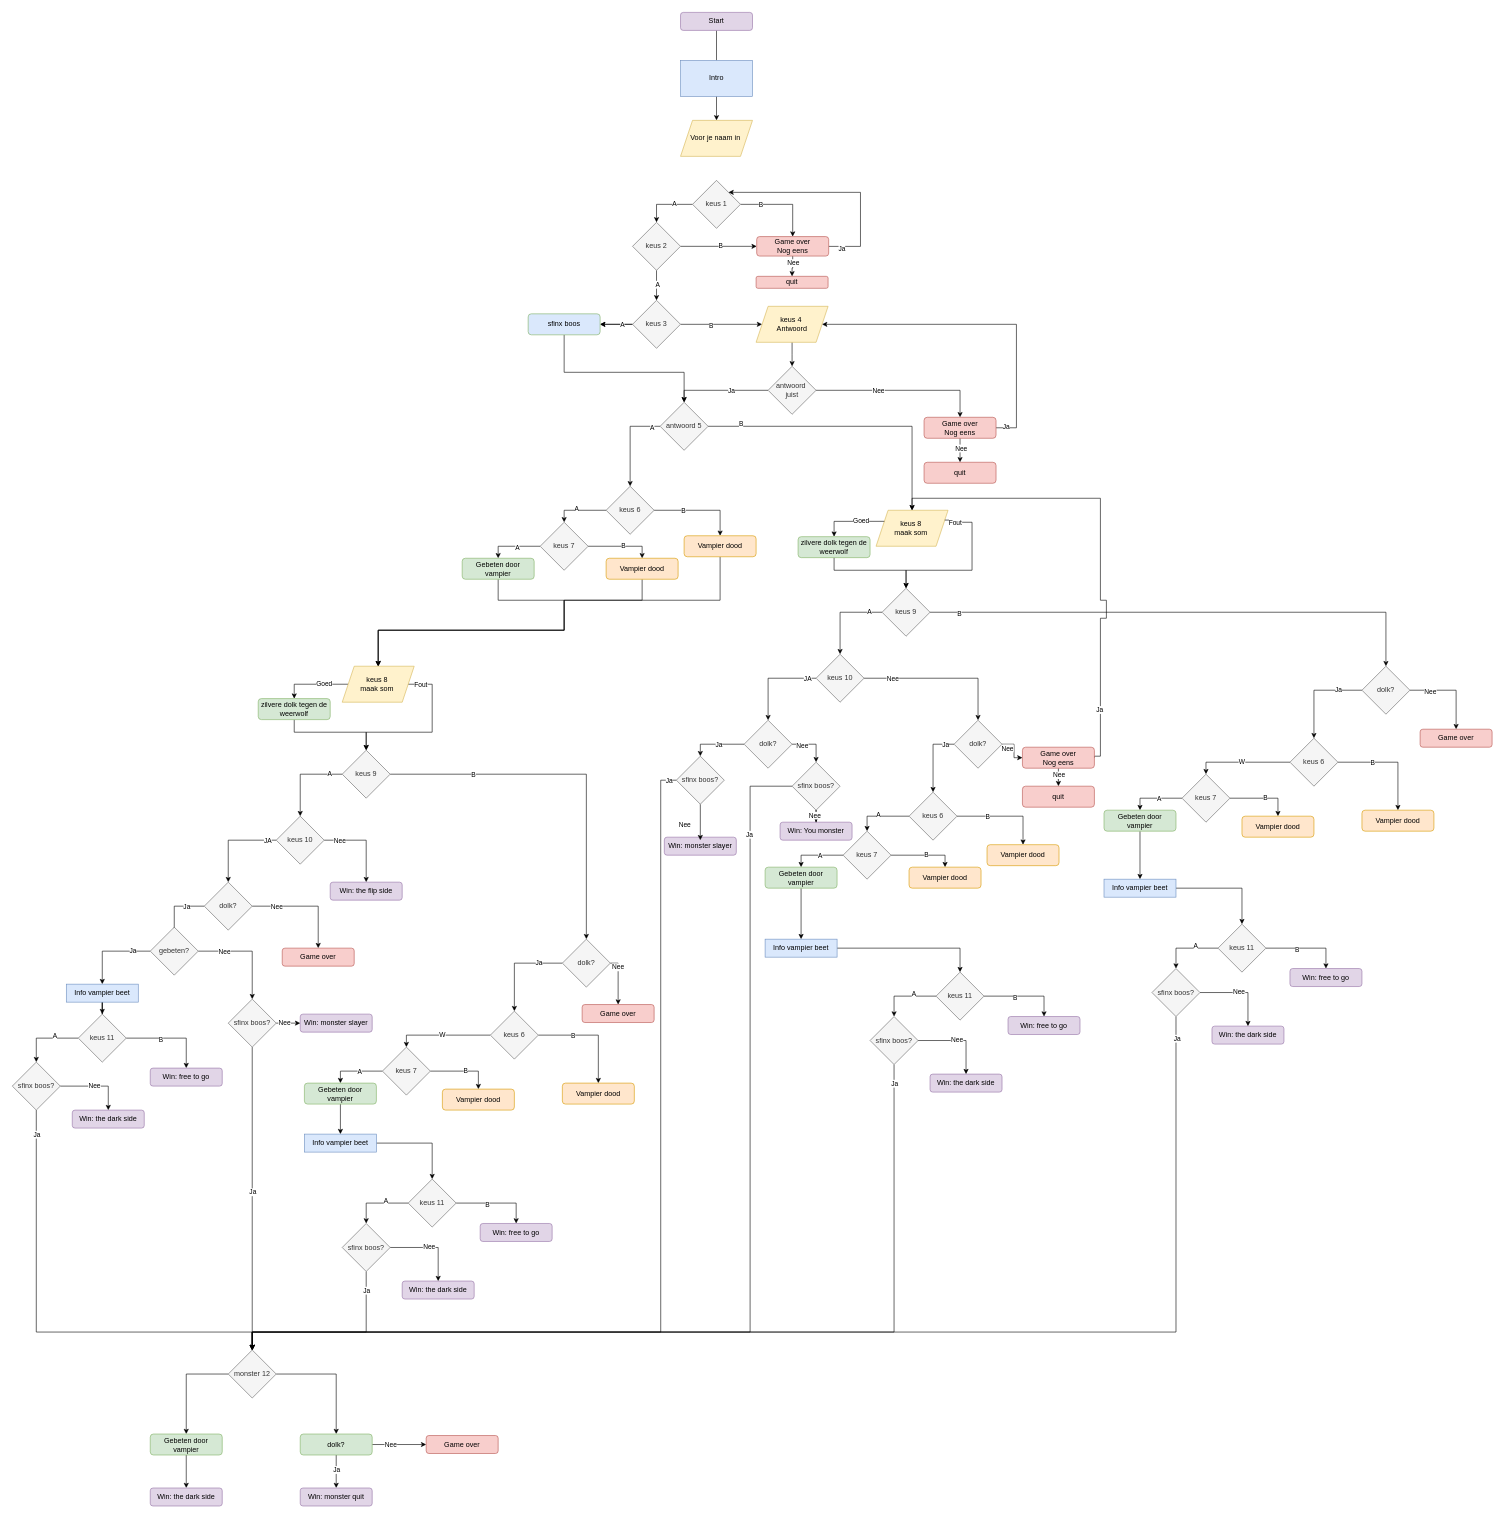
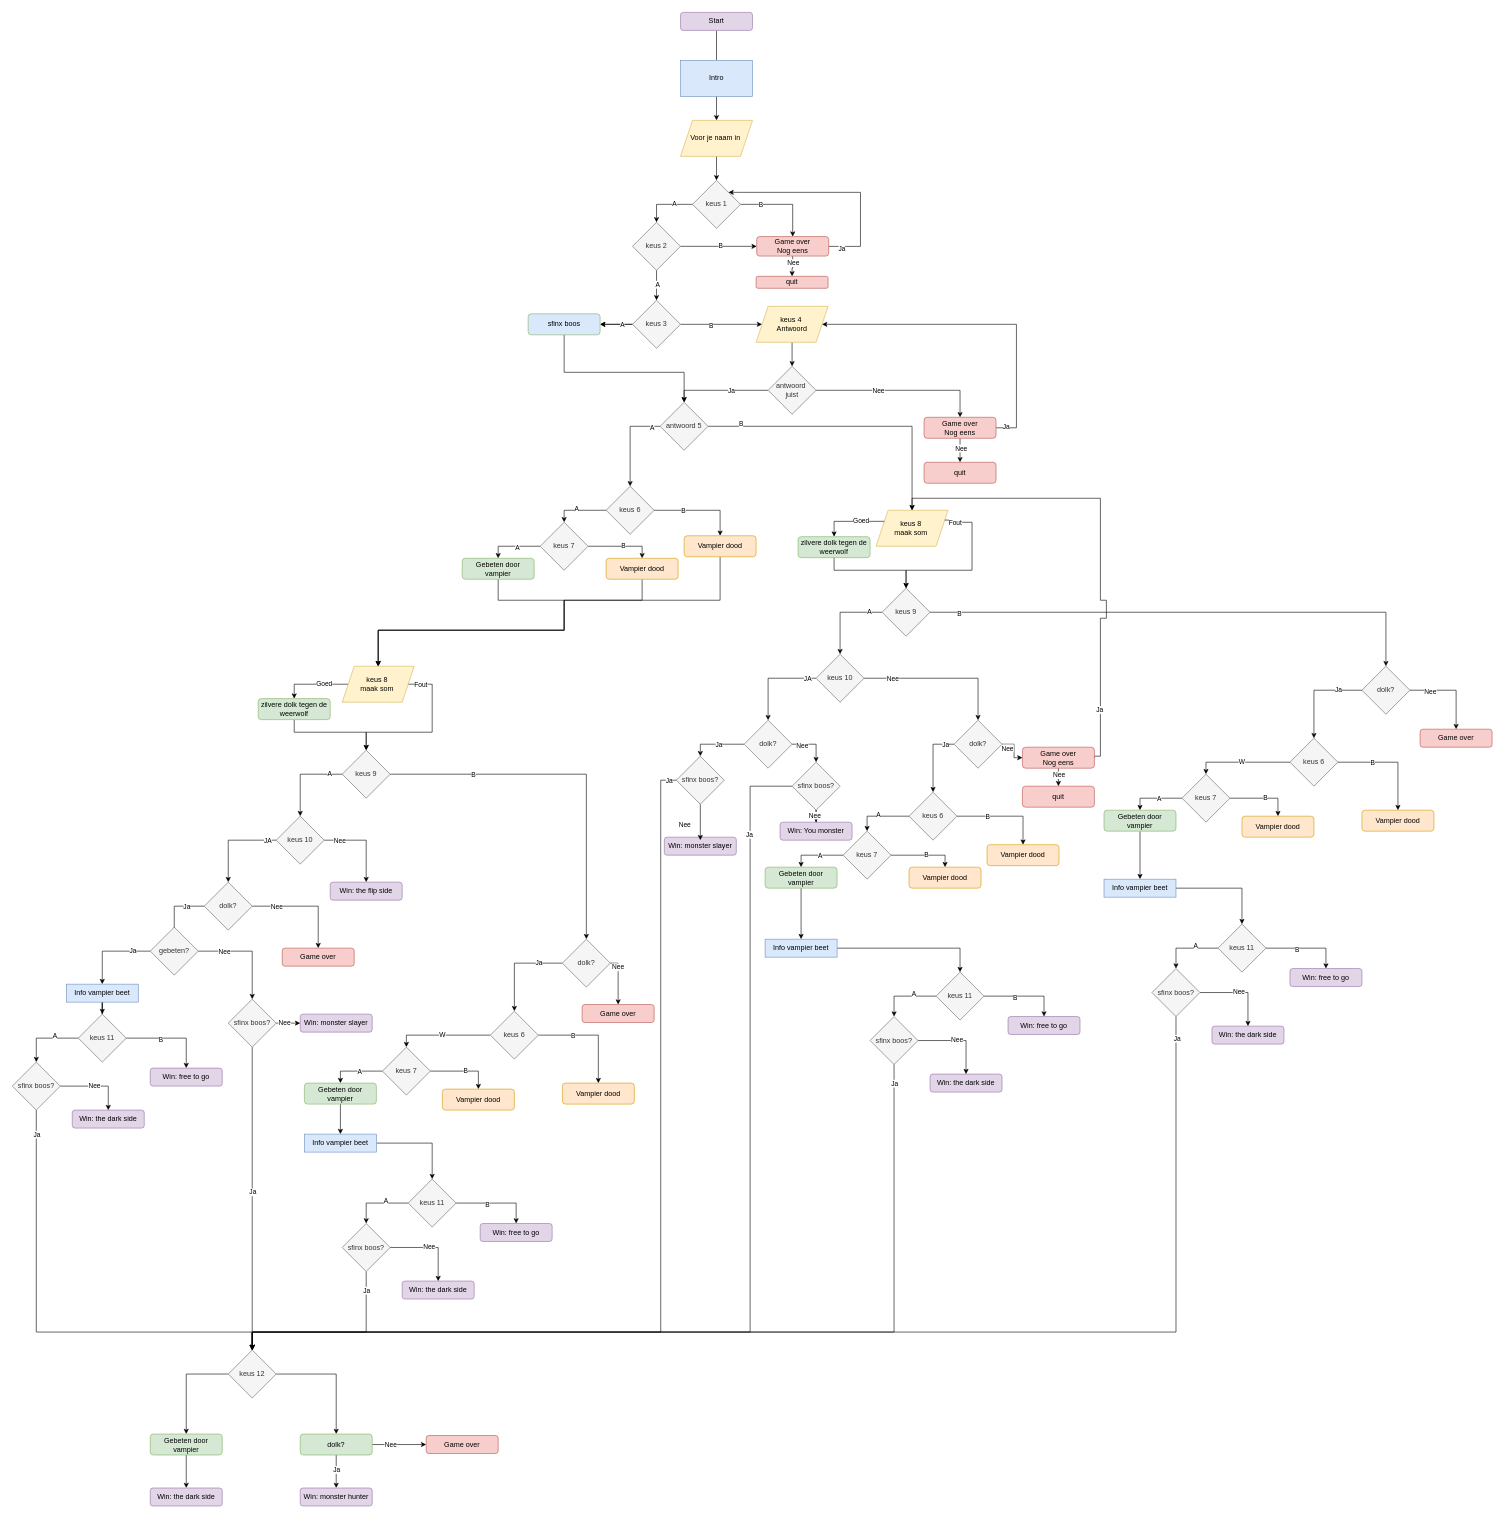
edge "Voor je naam in" -> "keus 1": added
node "monster 12": label "monster 12" -> "keus 12"
node "Win: monster quit": label "Win: monster quit" -> "Win: monster hunter"
